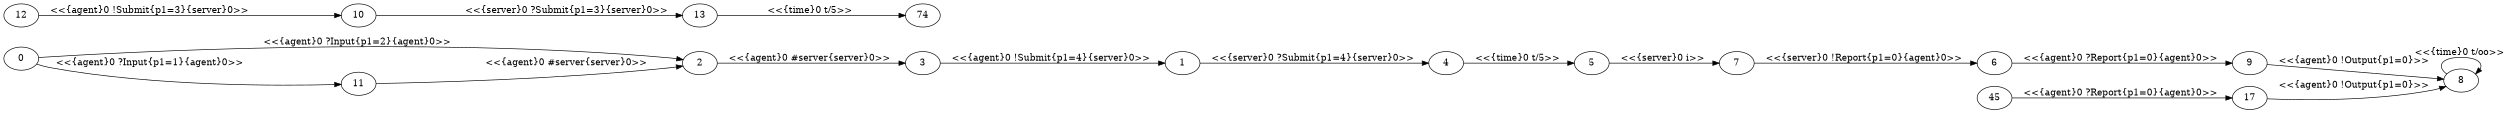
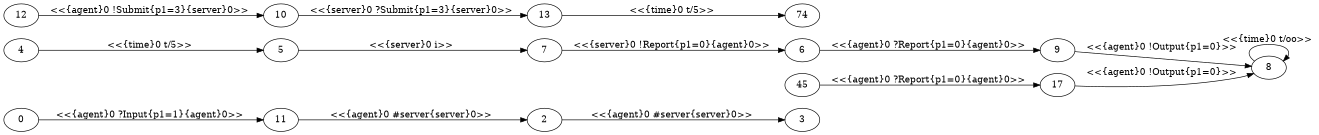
edge "0" -> "2": removed, label "<<{agent}0 ?Input{p1=2}{agent}0>>"
node "1": removed
